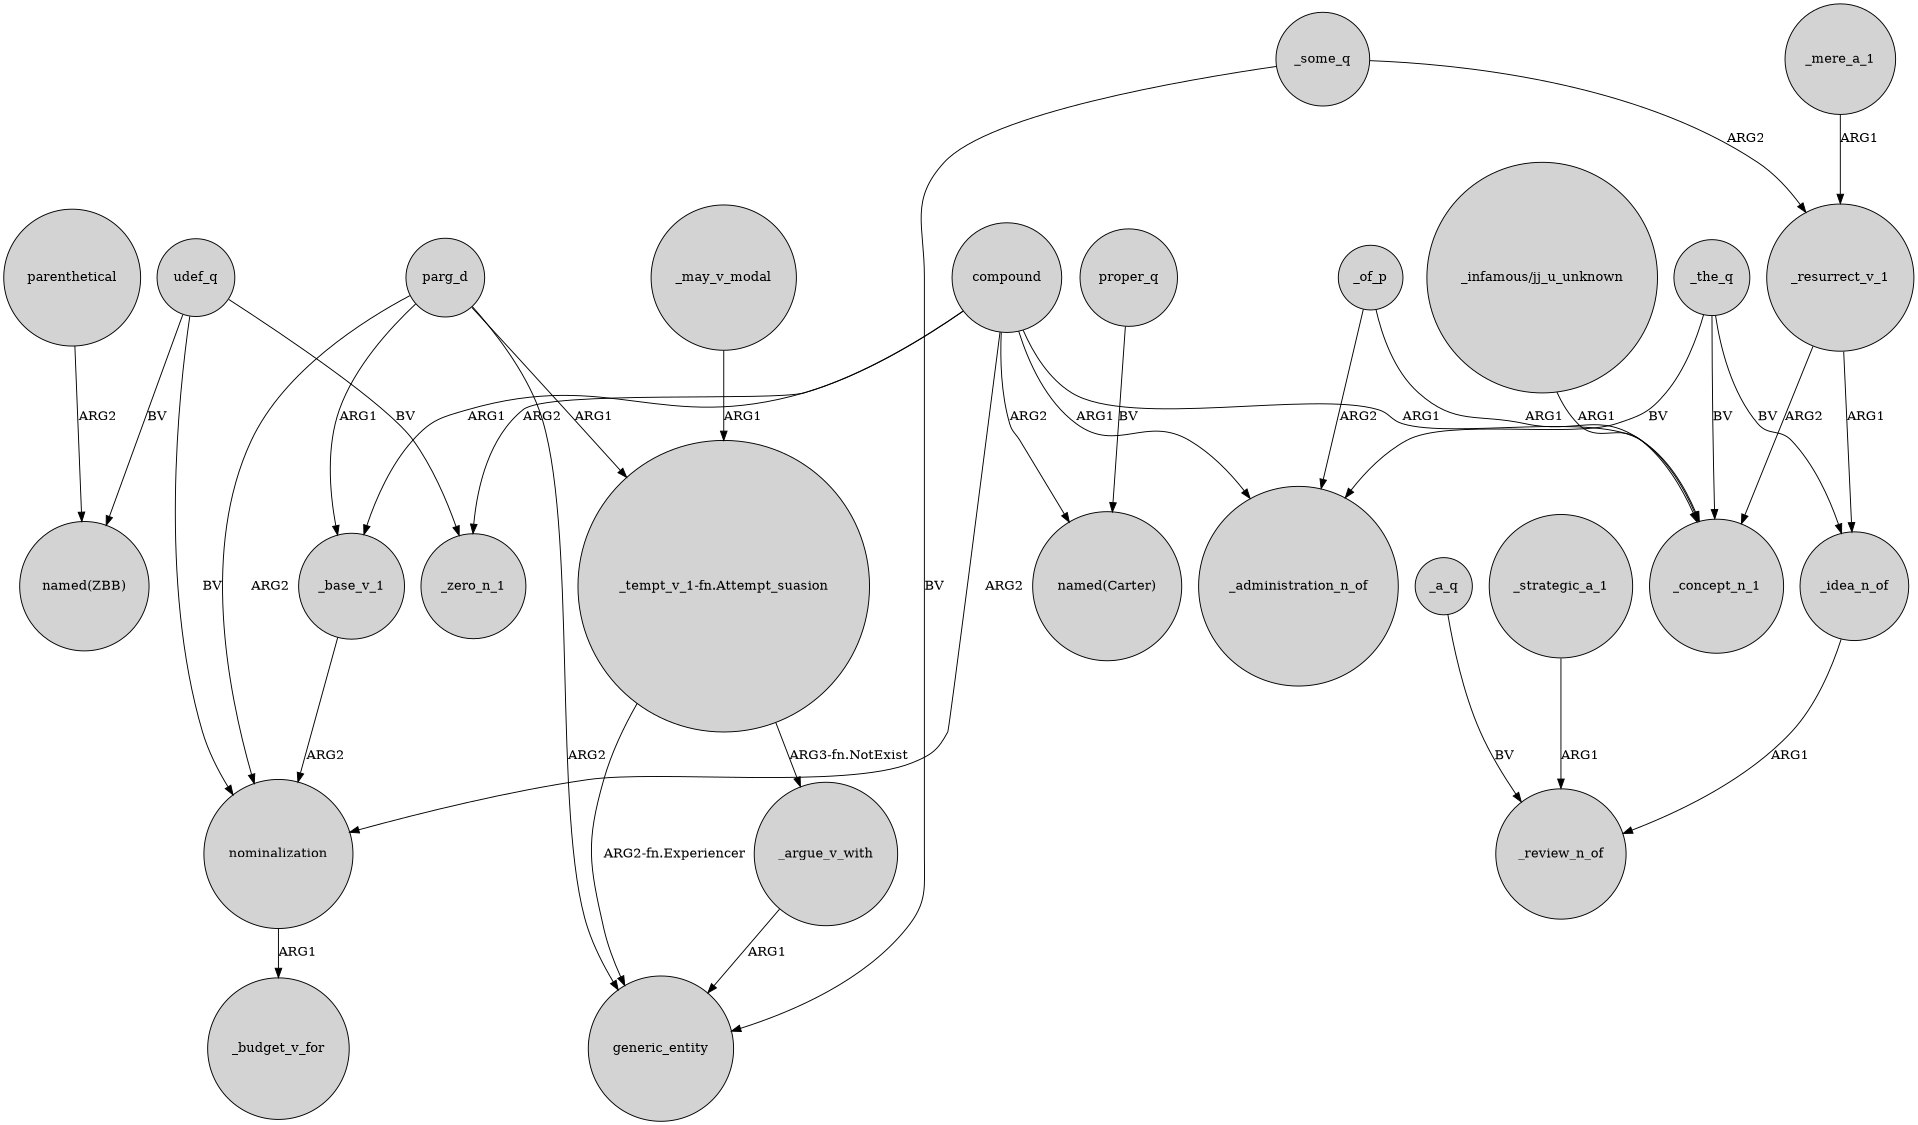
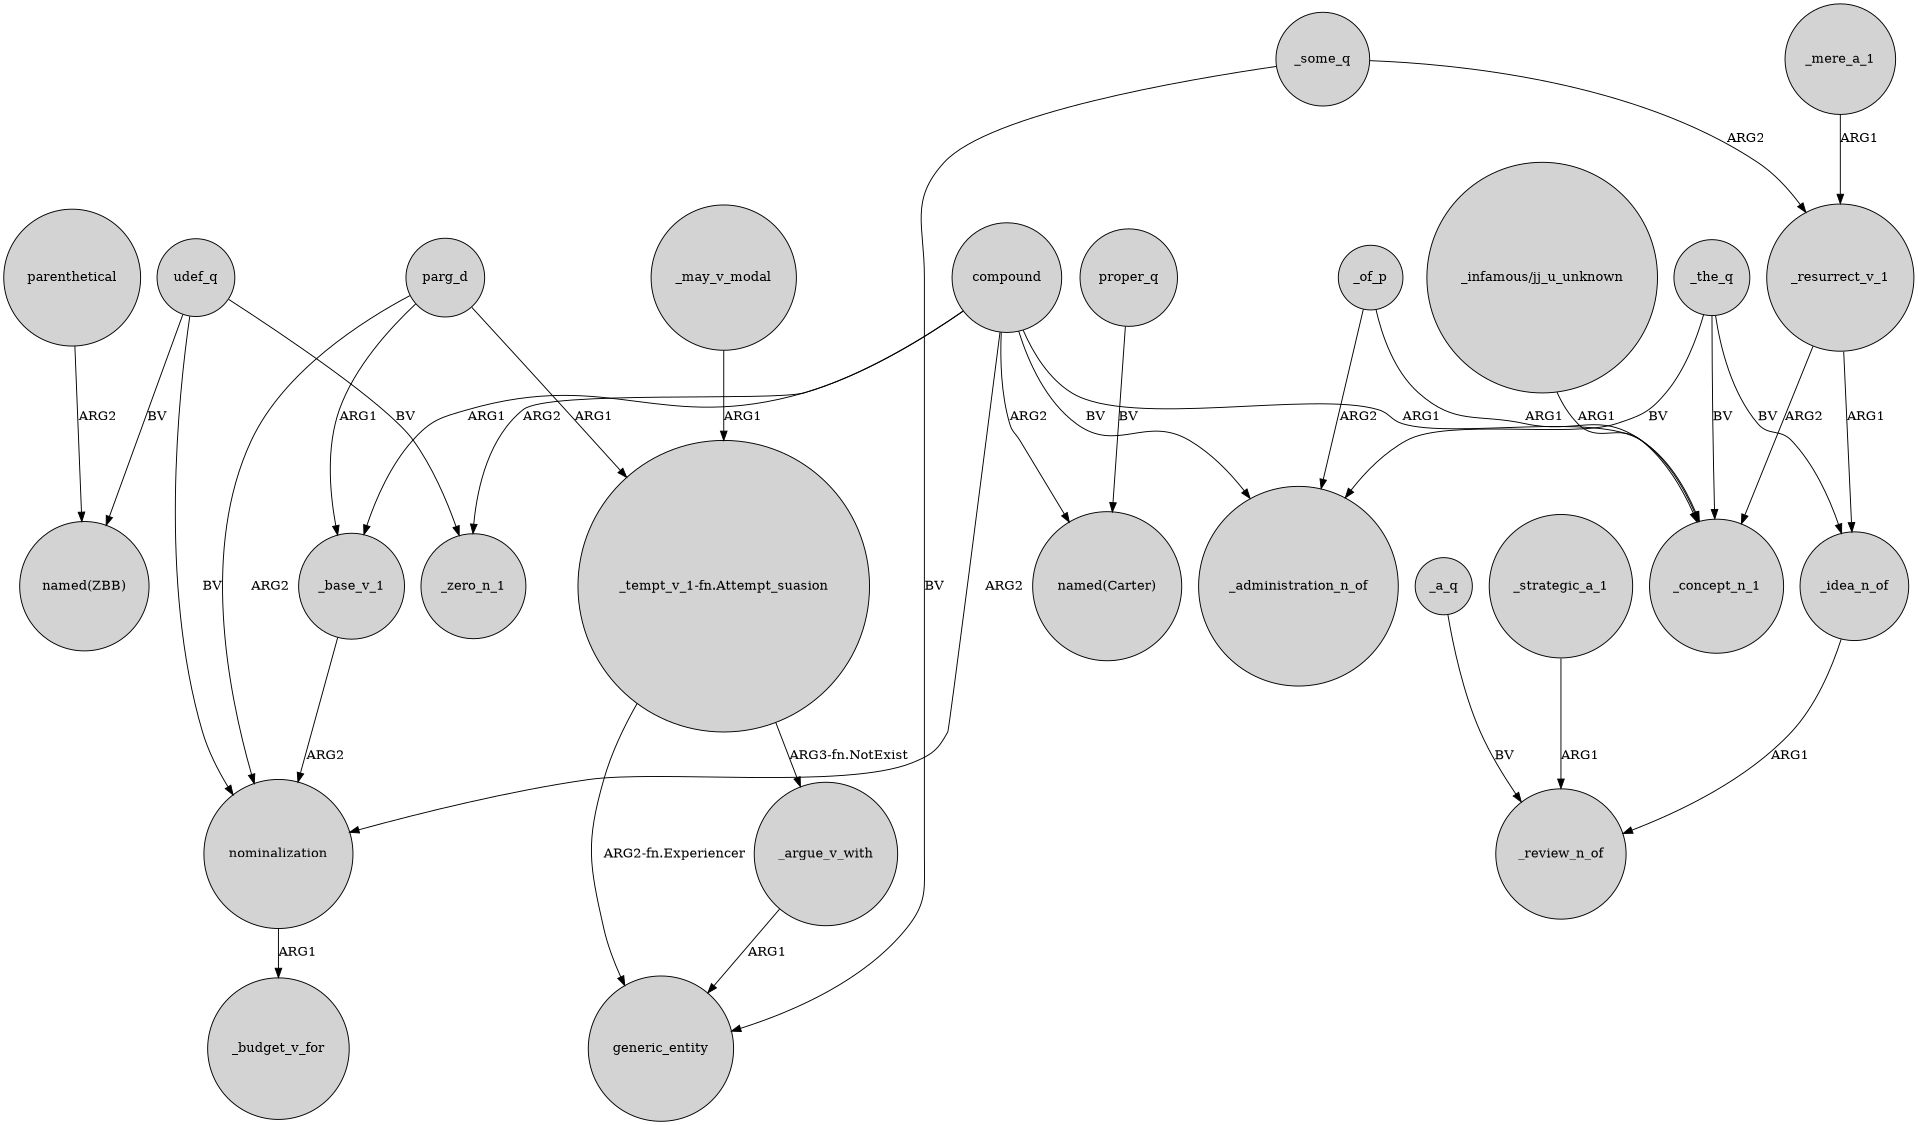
edge "compound" -> "_administration_n_of": label "ARG1" -> "BV"
edge "parg_d" -> "generic_entity": removed, label "ARG2"
